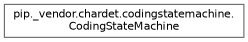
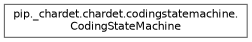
node "pip._vendor.chardet.codingstatemachine. CodingStateMachine": label "pip._vendor.chardet.codingstatemachine. CodingStateMachine" -> "pip._chardet.chardet.codingstatemachine. CodingStateMachine"
